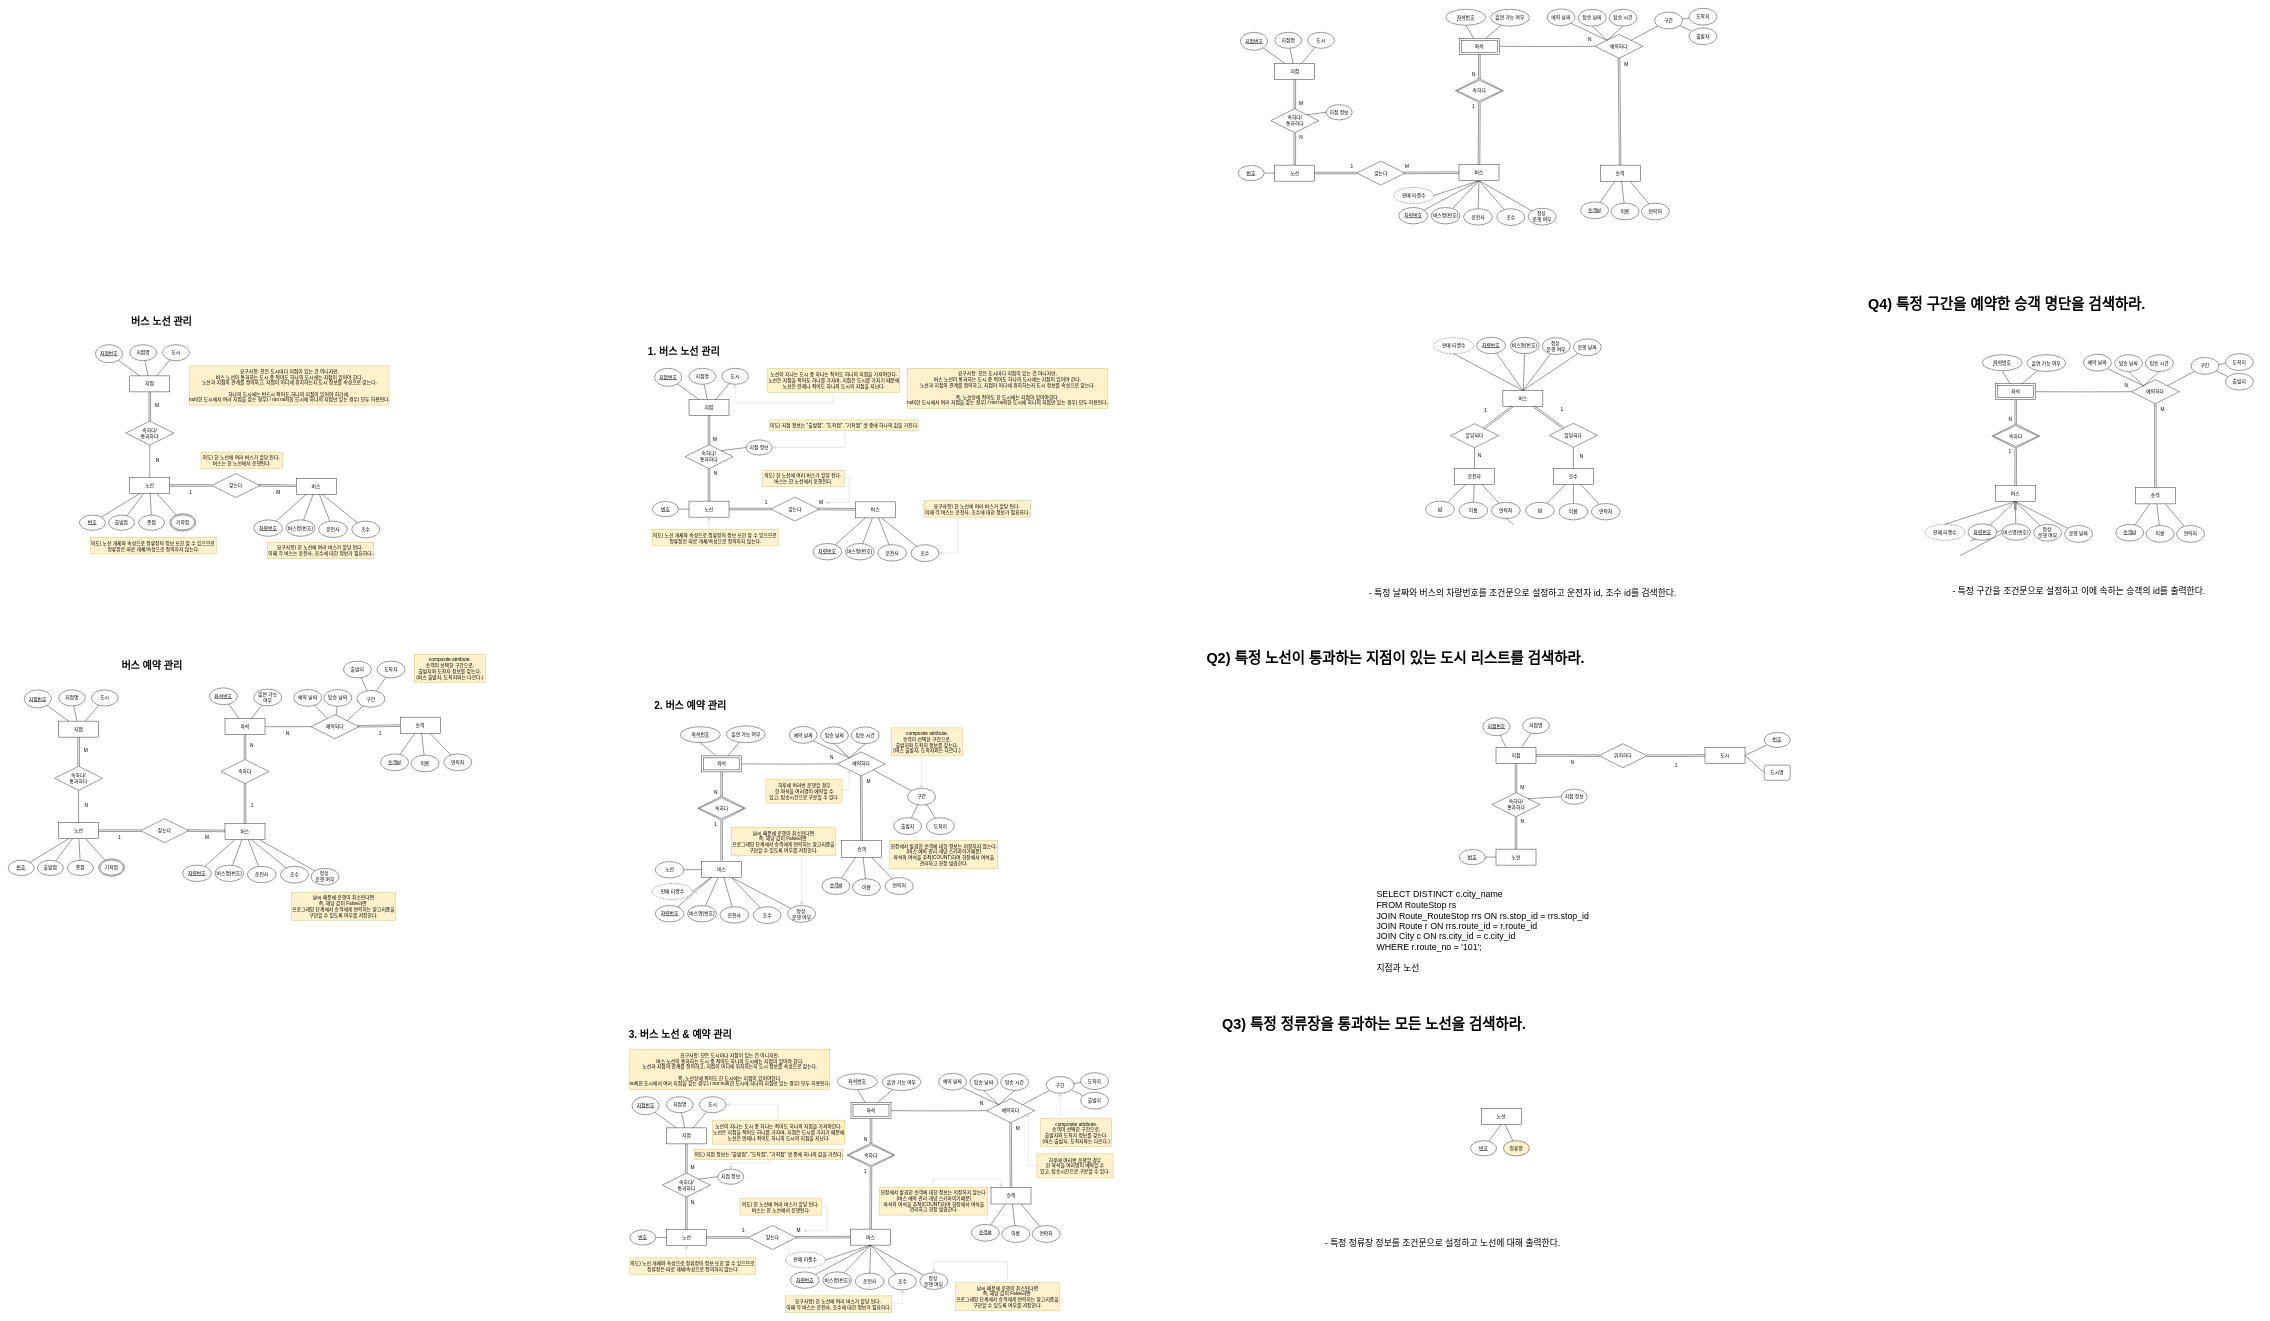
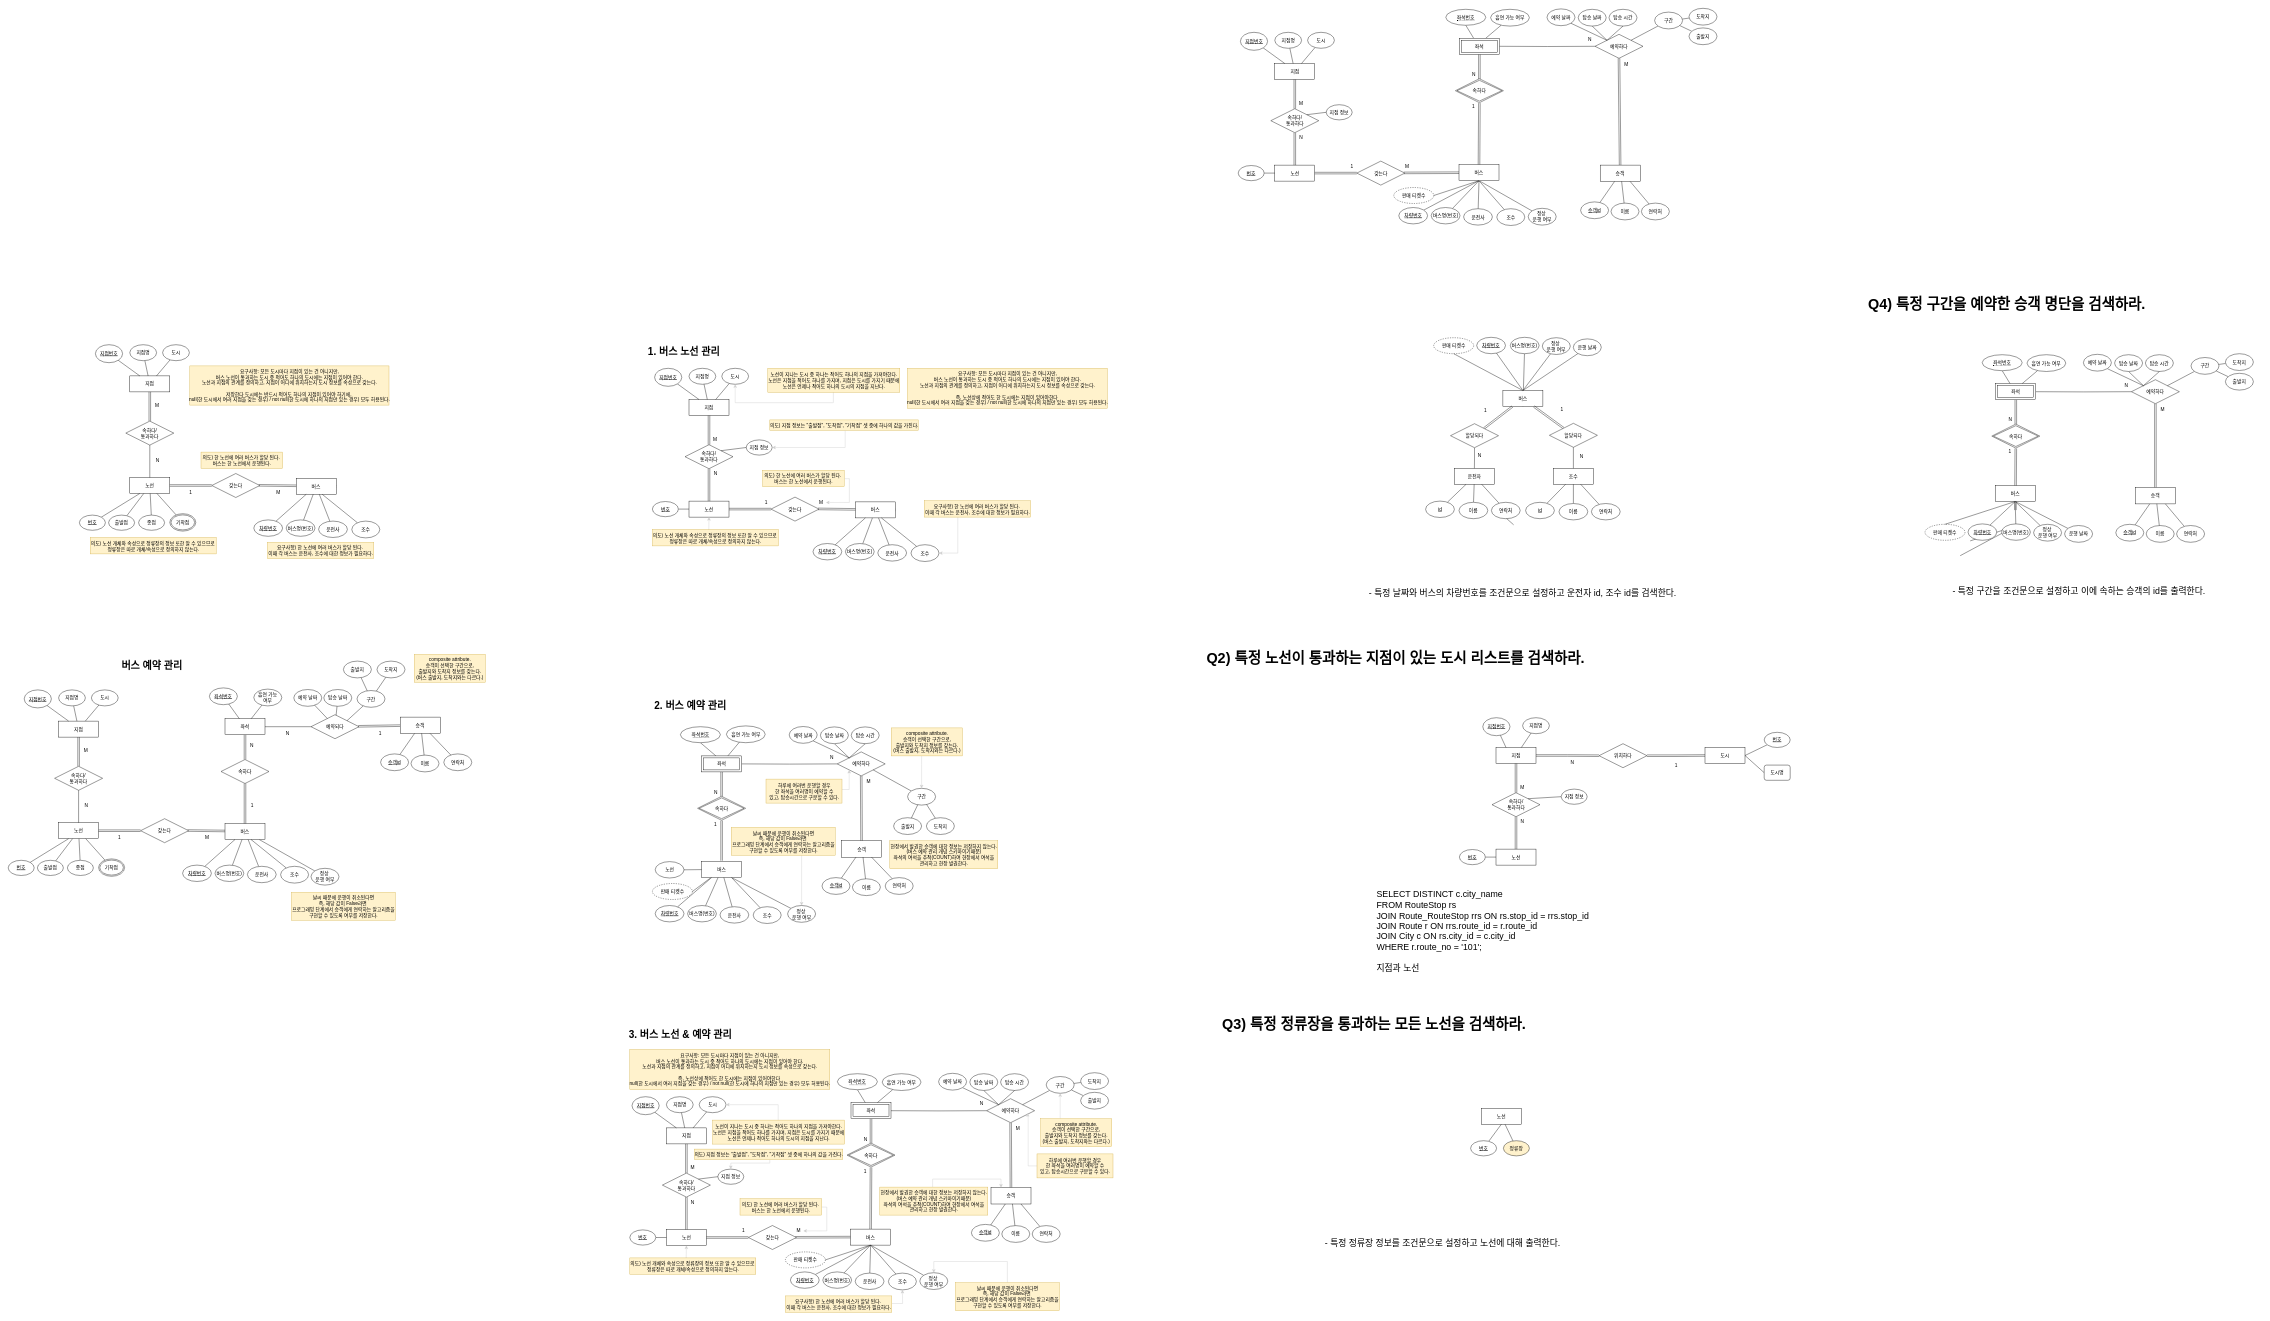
node "버스 노선 관리": removed
node "요구사항: 모든 도시마다 지점이 있는 건 아니지만, 버스 노선이 통과하는 도시 중 적어도 하나의 도시에는 지점이 있어야 한다. 노선과 지점의 관계를 정의하고, 지점이 어디에 위치하는지 도시 정보를 속성으로 갖는다. 하나의 도시에는 반드시 적어도 하나의 지점이 있어야 하기에, null(한 도시에서 여러 지점을 갖는 경우) / not null(한 도시에 하나의 지점만 있는 경우) 모두 허용된다.": label "요구사항: 모든 도시마다 지점이 있는 건 아니지만, 버스 노선이 통과하는 도시 중 적어도 하나의 도시에는 지점이 있어야 한다. 노선과 지점의 관계를 정의하고, 지점이 어디에 위치하는지 도시 정보를 속성으로 갖는다. 하나의 도시에는 반드시 적어도 하나의 지점이 있어야 하기에, null(한 도시에서 여러 지점을 갖는 경우) / not null(한 도시에 하나의 지점만 있는 경우) 모두 허용된다." -> "요구사항: 모든 도시마다 지점이 있는 건 아니지만, 버스 노선이 통과하는 도시 중 적어도 하나의 도시에는 지점이 있어야 한다. 노선과 지점의 관계를 정의하고, 지점이 어디에 위치하는지 도시 정보를 속성으로 갖는다. 저장한다 도시에는 반드시 적어도 하나의 지점이 있어야 하기에, null(한 도시에서 여러 지점을 갖는 경우) / not null(한 도시에 하나의 지점만 있는 경우) 모두 허용된다."
